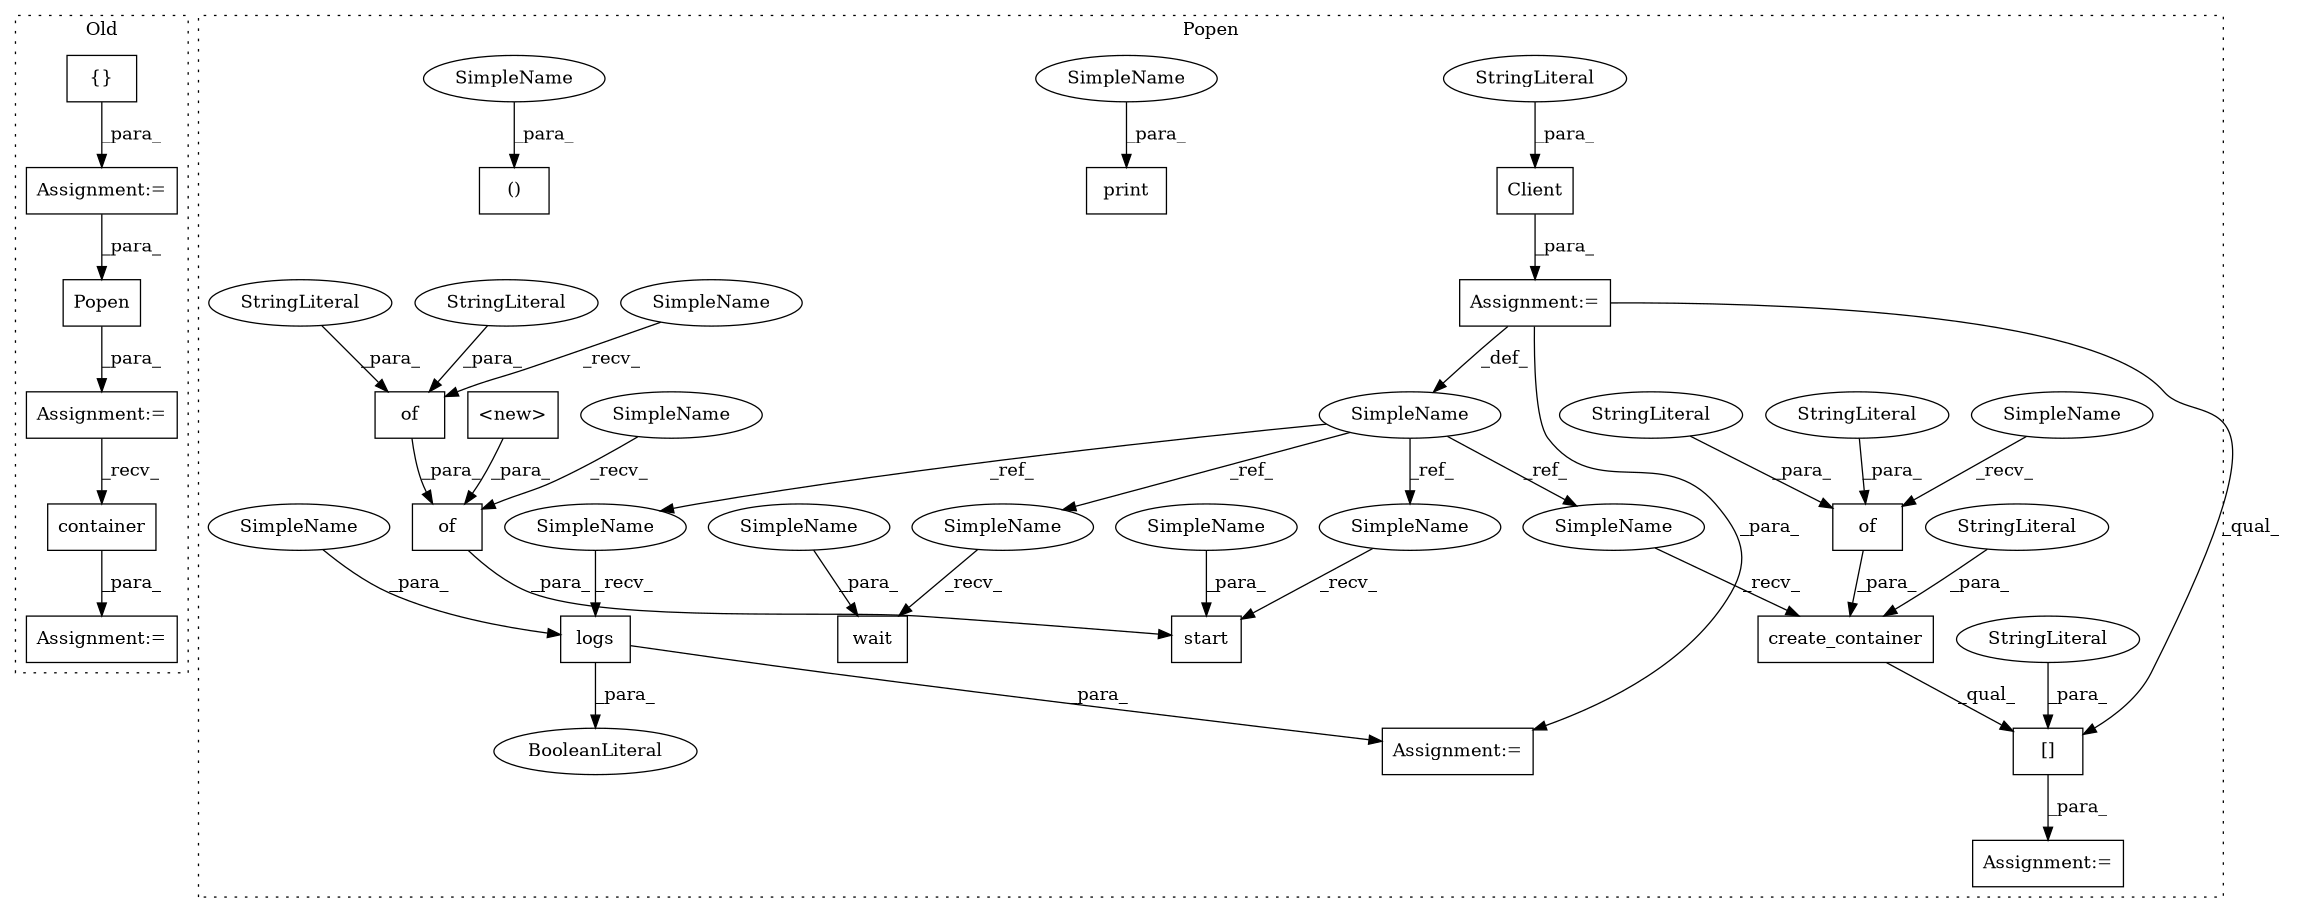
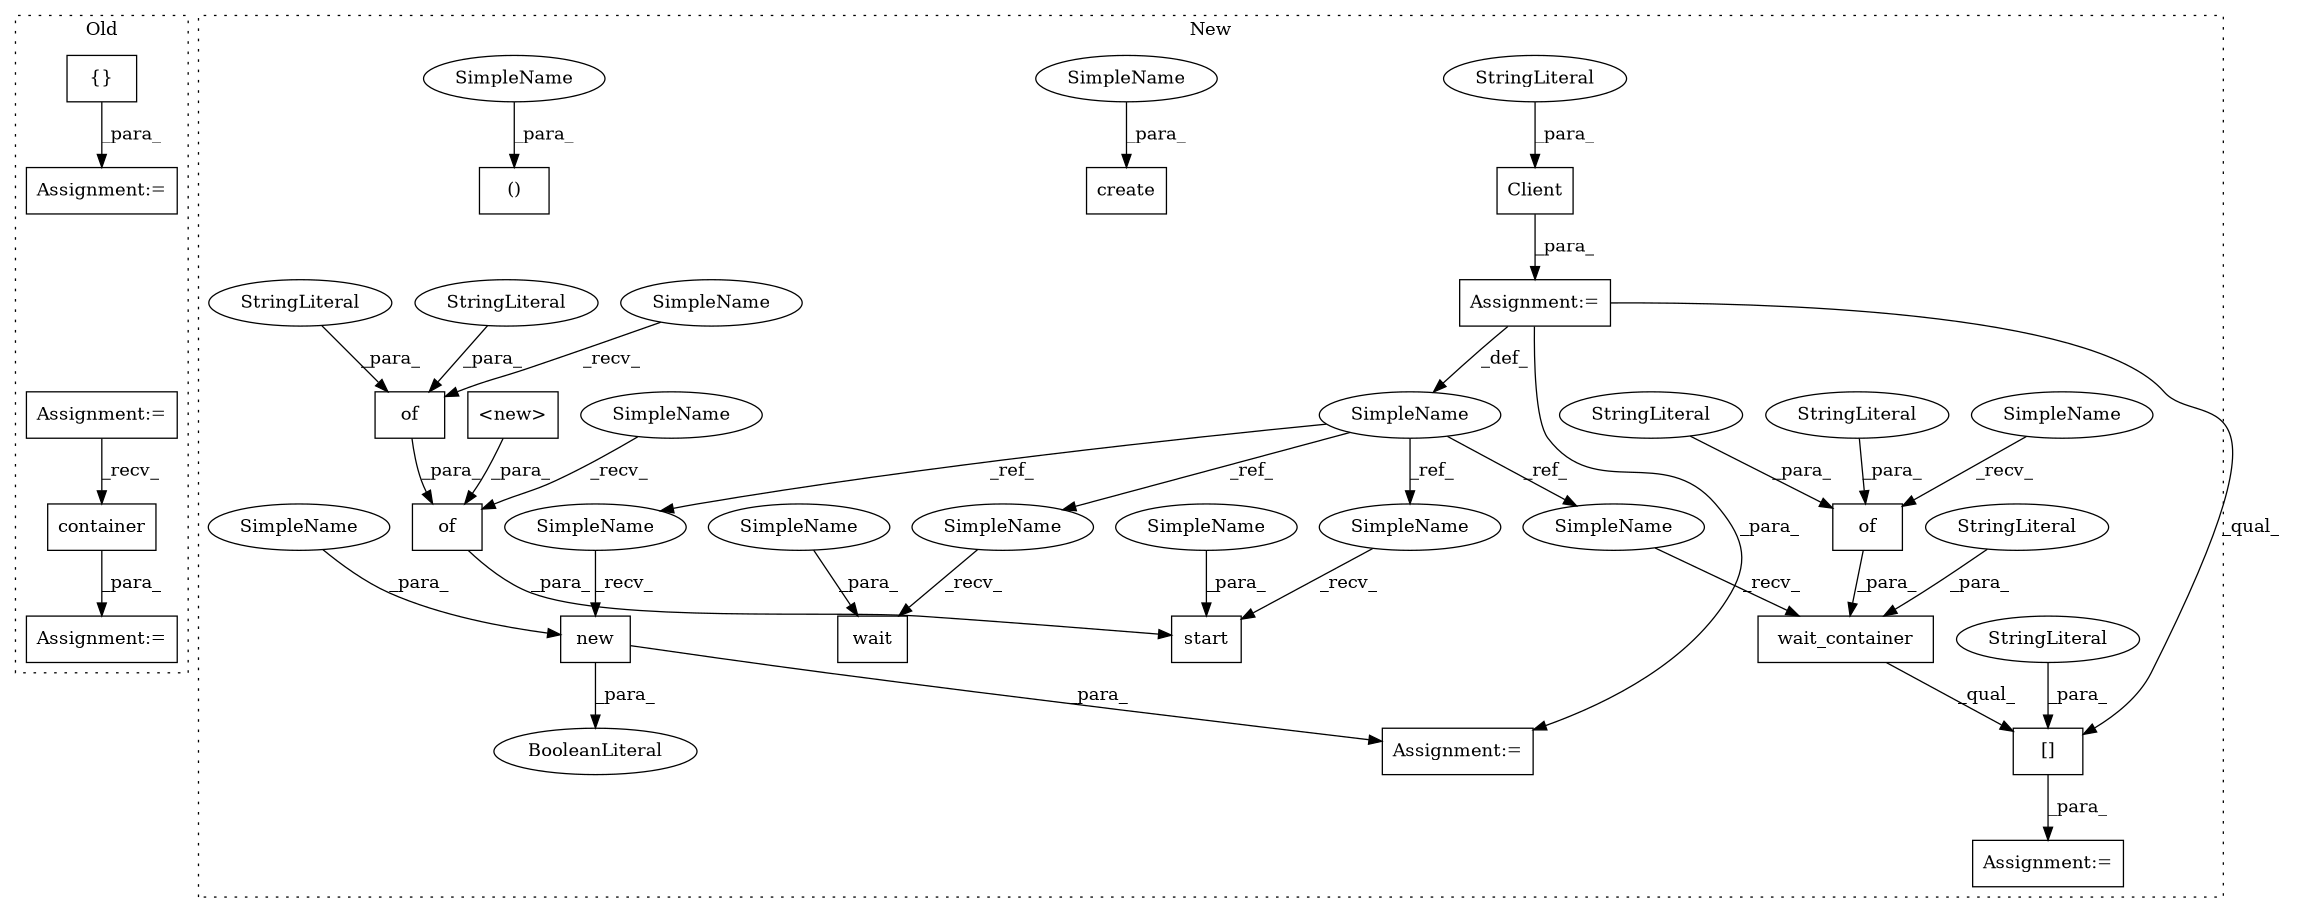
cluster "Popen": label "Popen" -> "New"
node "print": label "print" -> "create"
node "Popen": removed
node "logs": label "logs" -> "new"
node "create_container": label "create_container" -> "wait_container"
